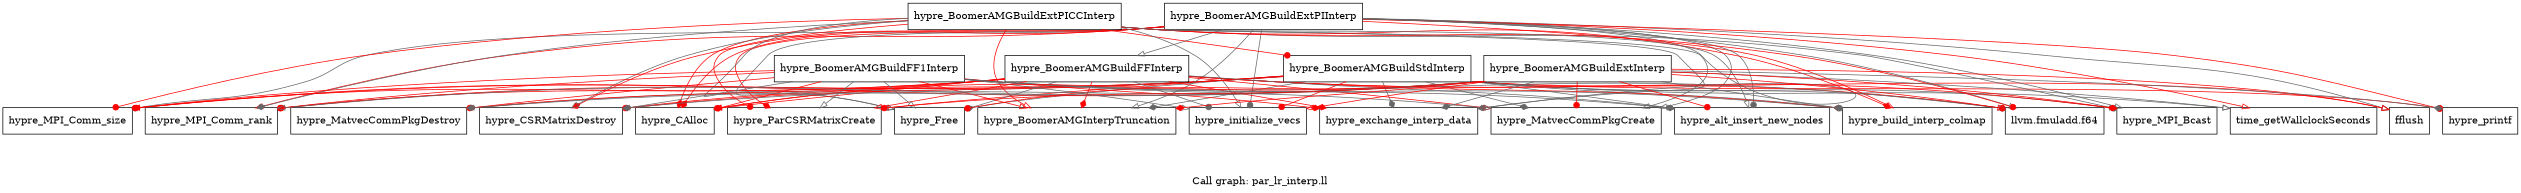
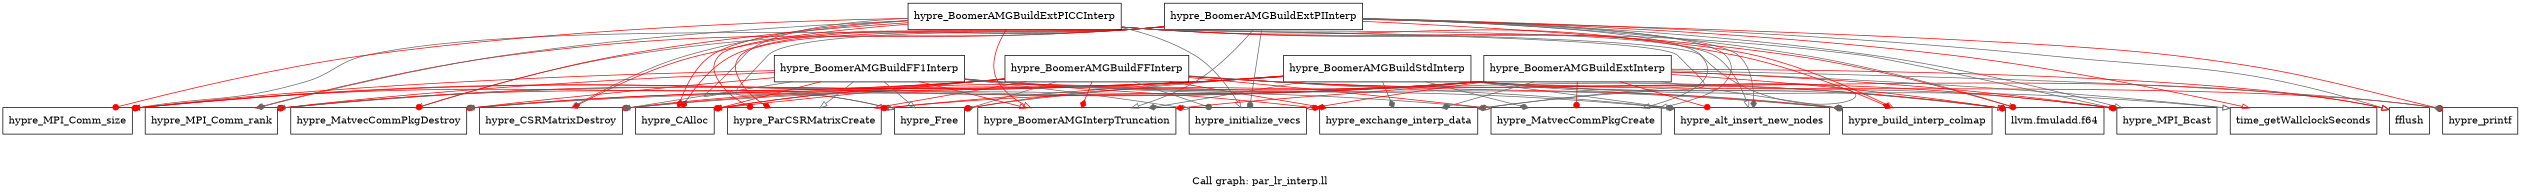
edge "hypre_BoomerAMGBuildExtPIInterp" -> "hypre_alt_insert_new_nodes": arrowhead dot -> diamond
edge "hypre_BoomerAMGBuildExtPIInterp" -> "hypre_BoomerAMGBuildFFInterp": now "hypre_BoomerAMGBuildExtPIInterp" -> "hypre_MatvecCommPkgDestroy"
edge "hypre_BoomerAMGBuildExtPICCInterp" -> "hypre_BoomerAMGBuildStdInterp": now "hypre_BoomerAMGBuildExtPICCInterp" -> "hypre_MatvecCommPkgDestroy"
edge "hypre_BoomerAMGBuildStdInterp" -> "hypre_MatvecCommPkgDestroy": color gray40 -> red
edge "hypre_BoomerAMGBuildStdInterp" -> "hypre_initialize_vecs": removed
